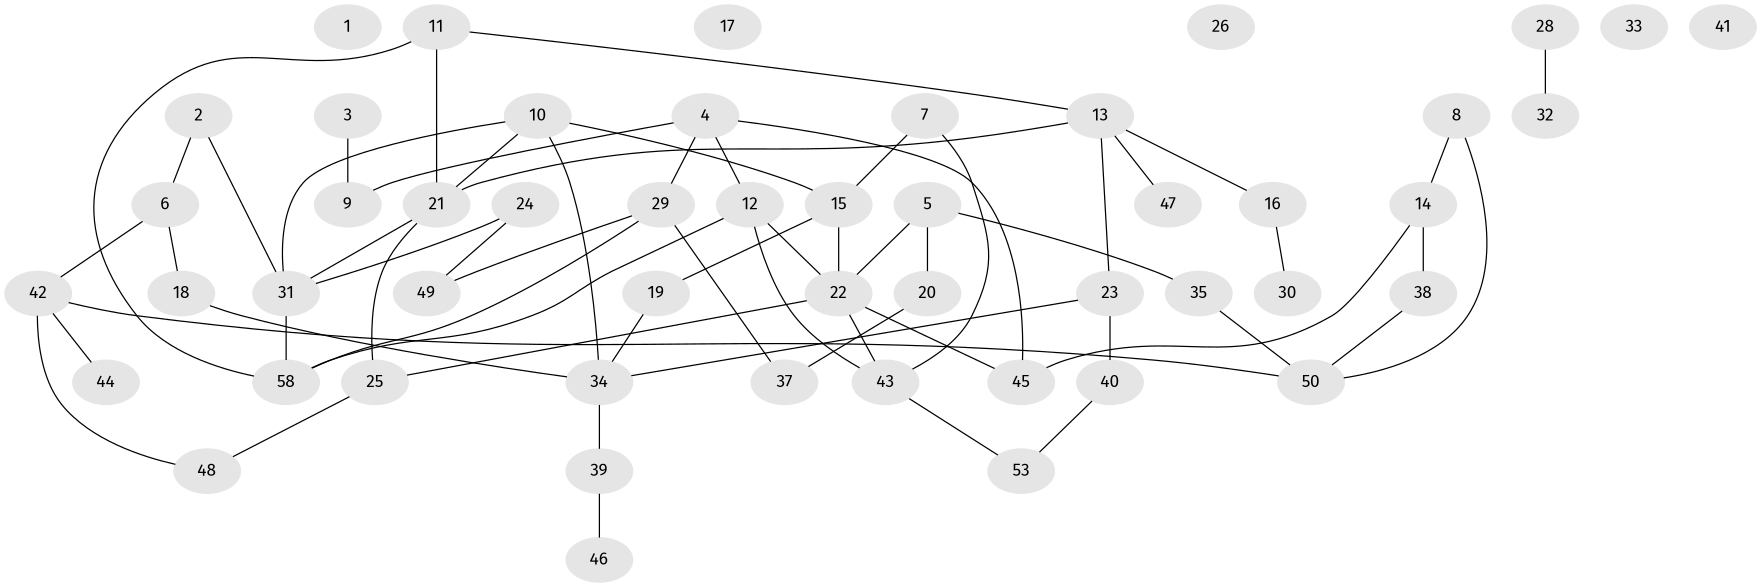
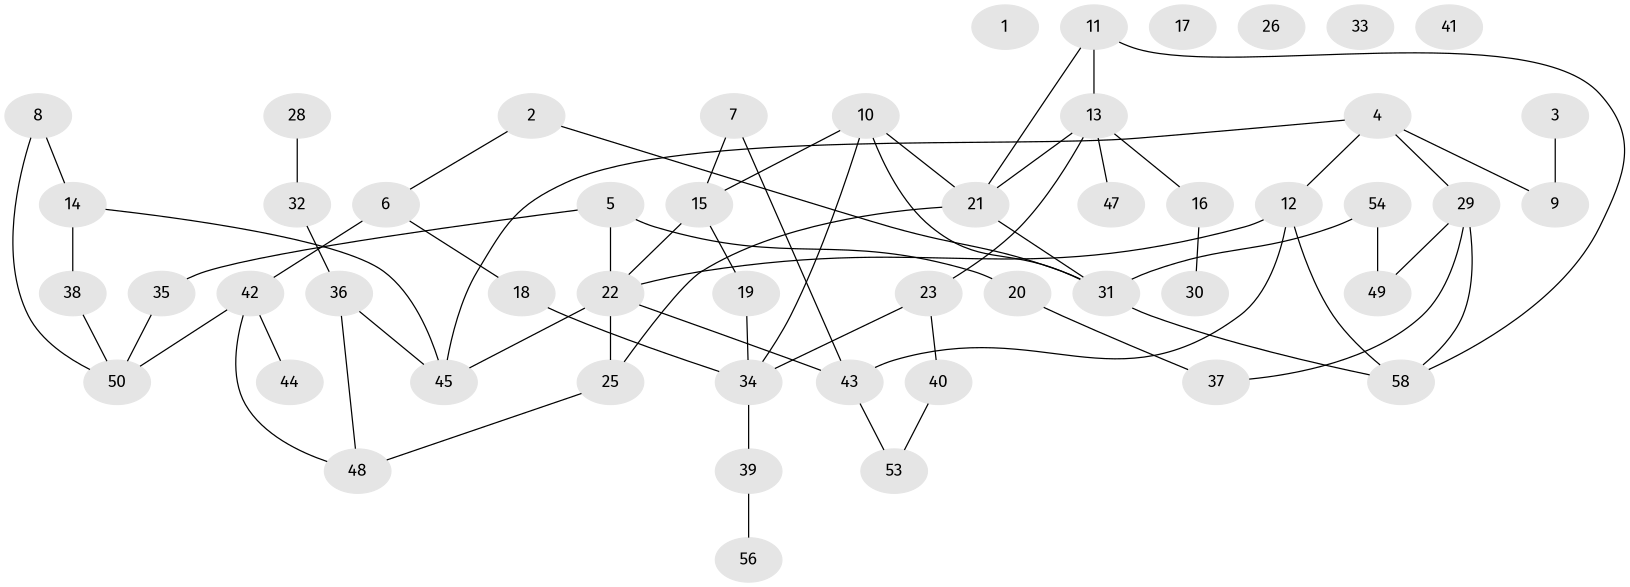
node "24": label "24" -> "54"
node "36": added
node "46": label "46" -> "56"
